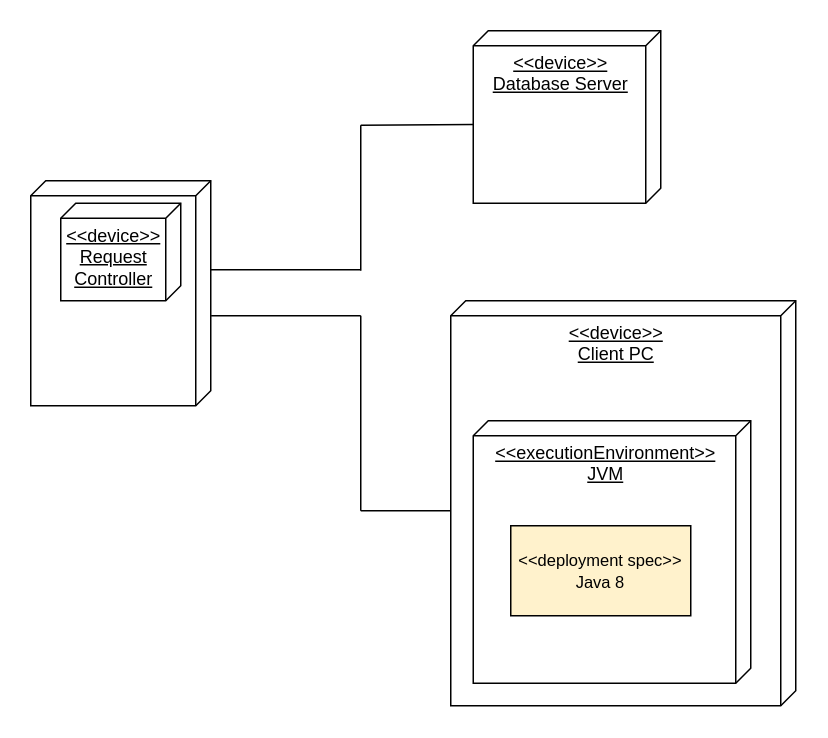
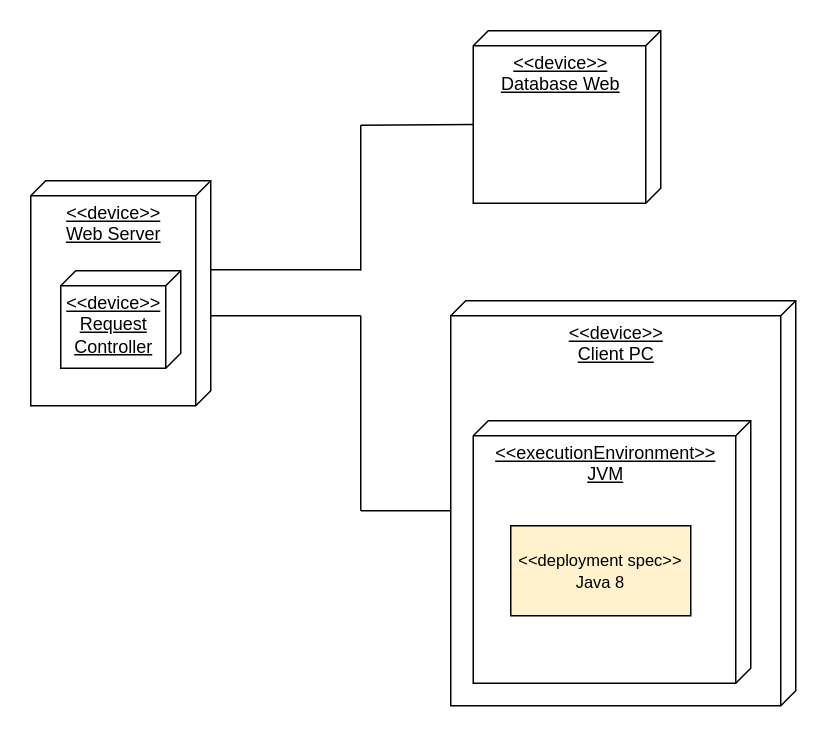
node "<<device>> Database Server": label "<<device>> Database Server" -> "<<device>> Database Web"
node "<<device>> Request Controller": moved (121, 252) -> (121, 320)
